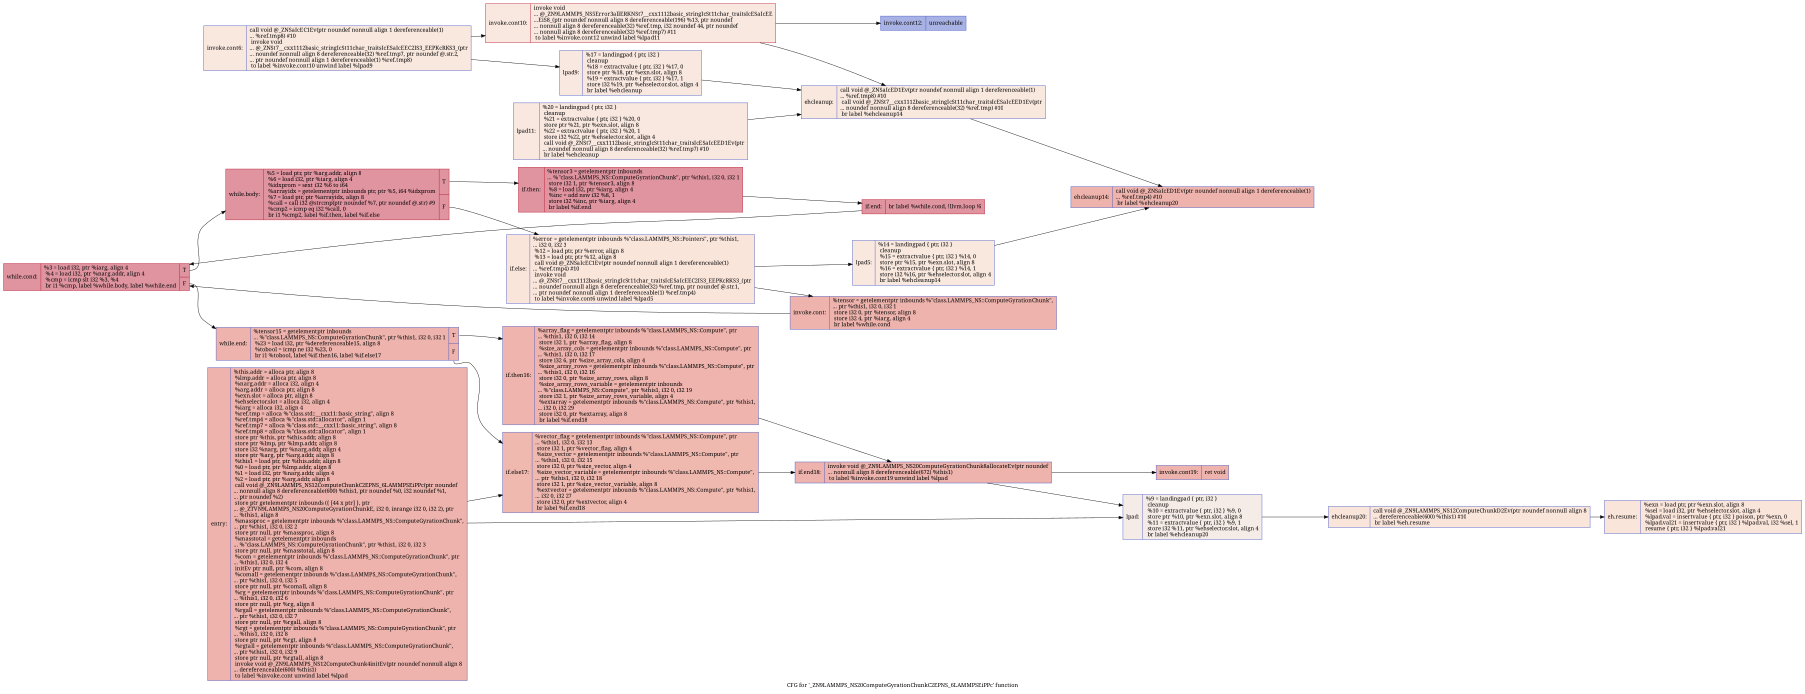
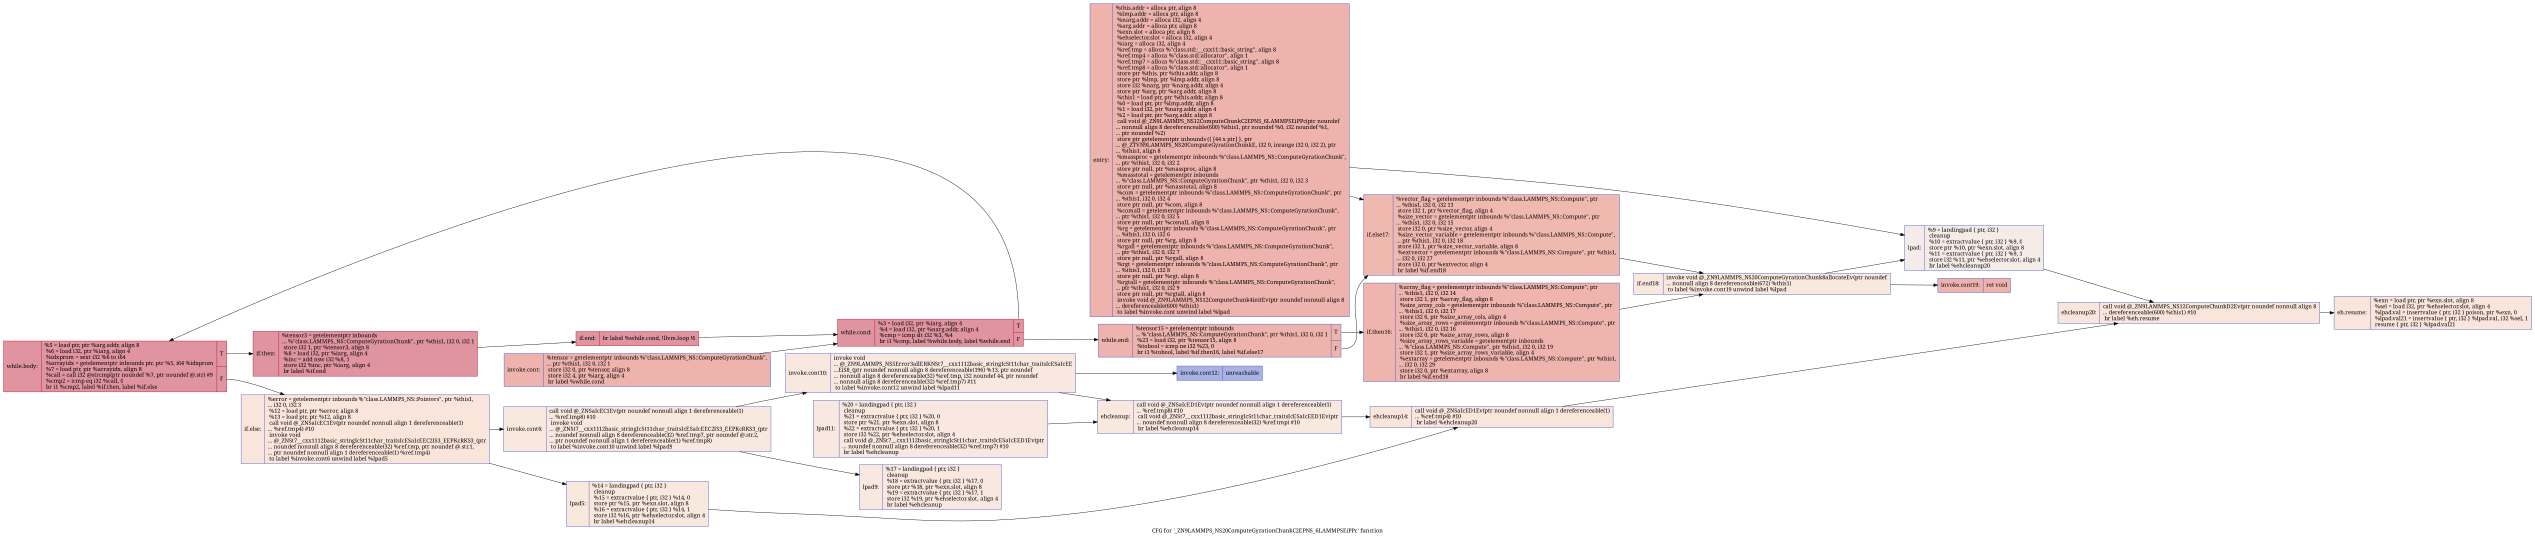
node "invoke.cont10:": color #b70d28ff -> #3d50c3ff
edge "lpad9:" -> "ehcleanup:": removed
node "ehcleanup14:": fillcolor #d6524470 -> #f4c5ad70
edge "if.else:" -> "invoke.cont:": now "if.else:" -> "invoke.cont6:"
node "while.end:": text "%23 = load i32, ptr %dereferenceable15, align 8" -> "%23 = load i32, ptr %tensor15, align 8"
edge "ehcleanup14:" -> "ehcleanup20:": added
node "if.end18:": fillcolor #d6524470 -> #f2cab570
node "entry:": text "initEv ptr null, ptr %com, align 8" -> "store ptr null, ptr %com, align 8"
